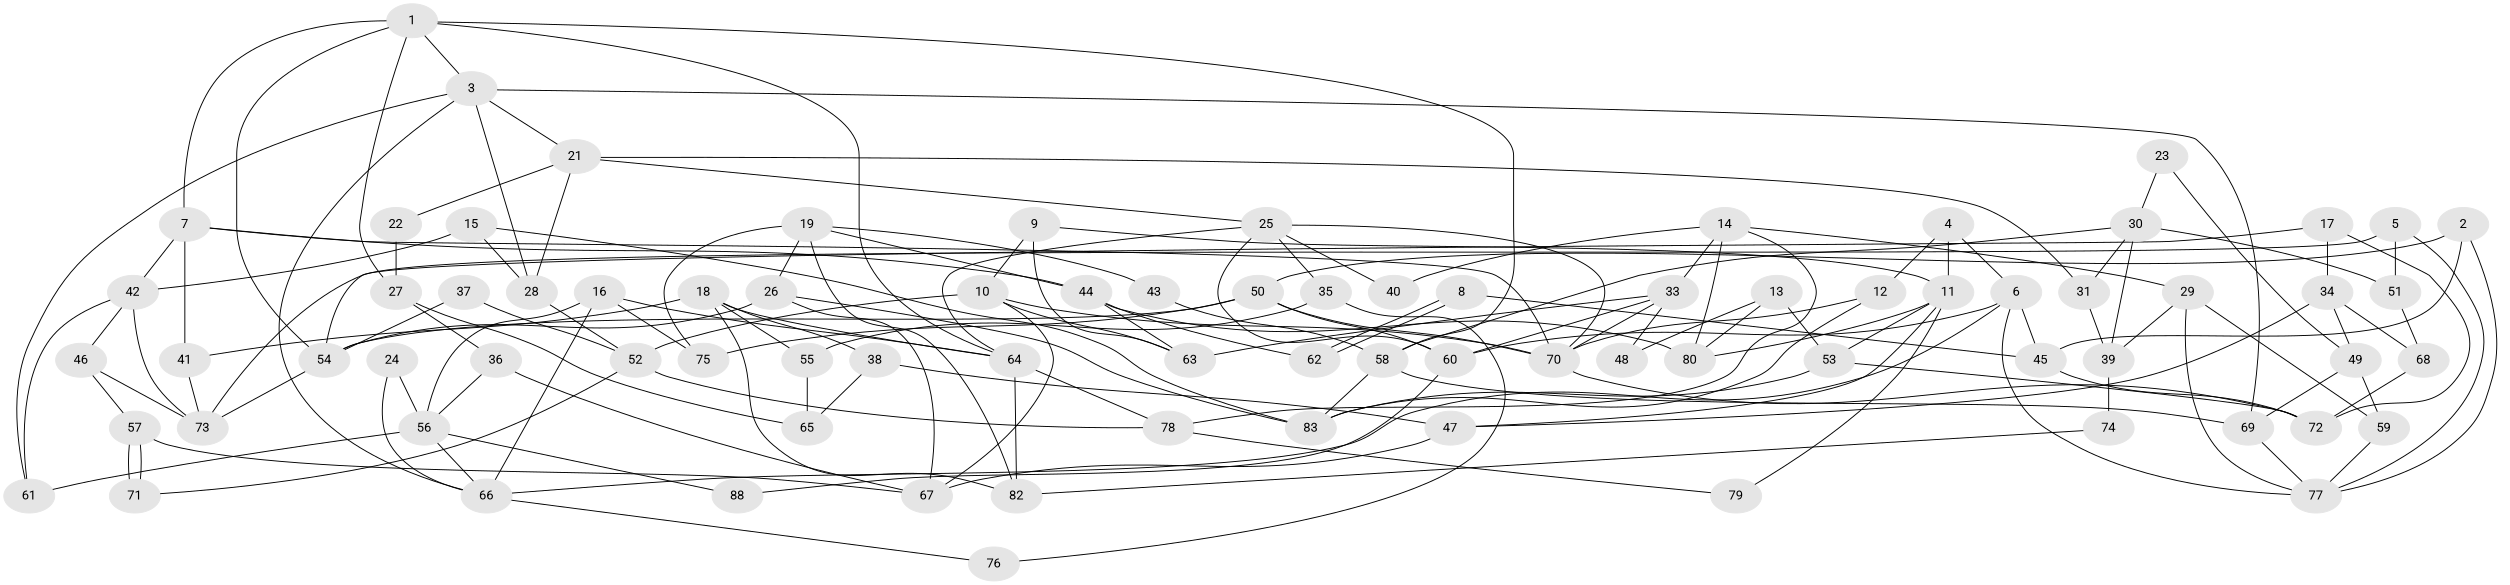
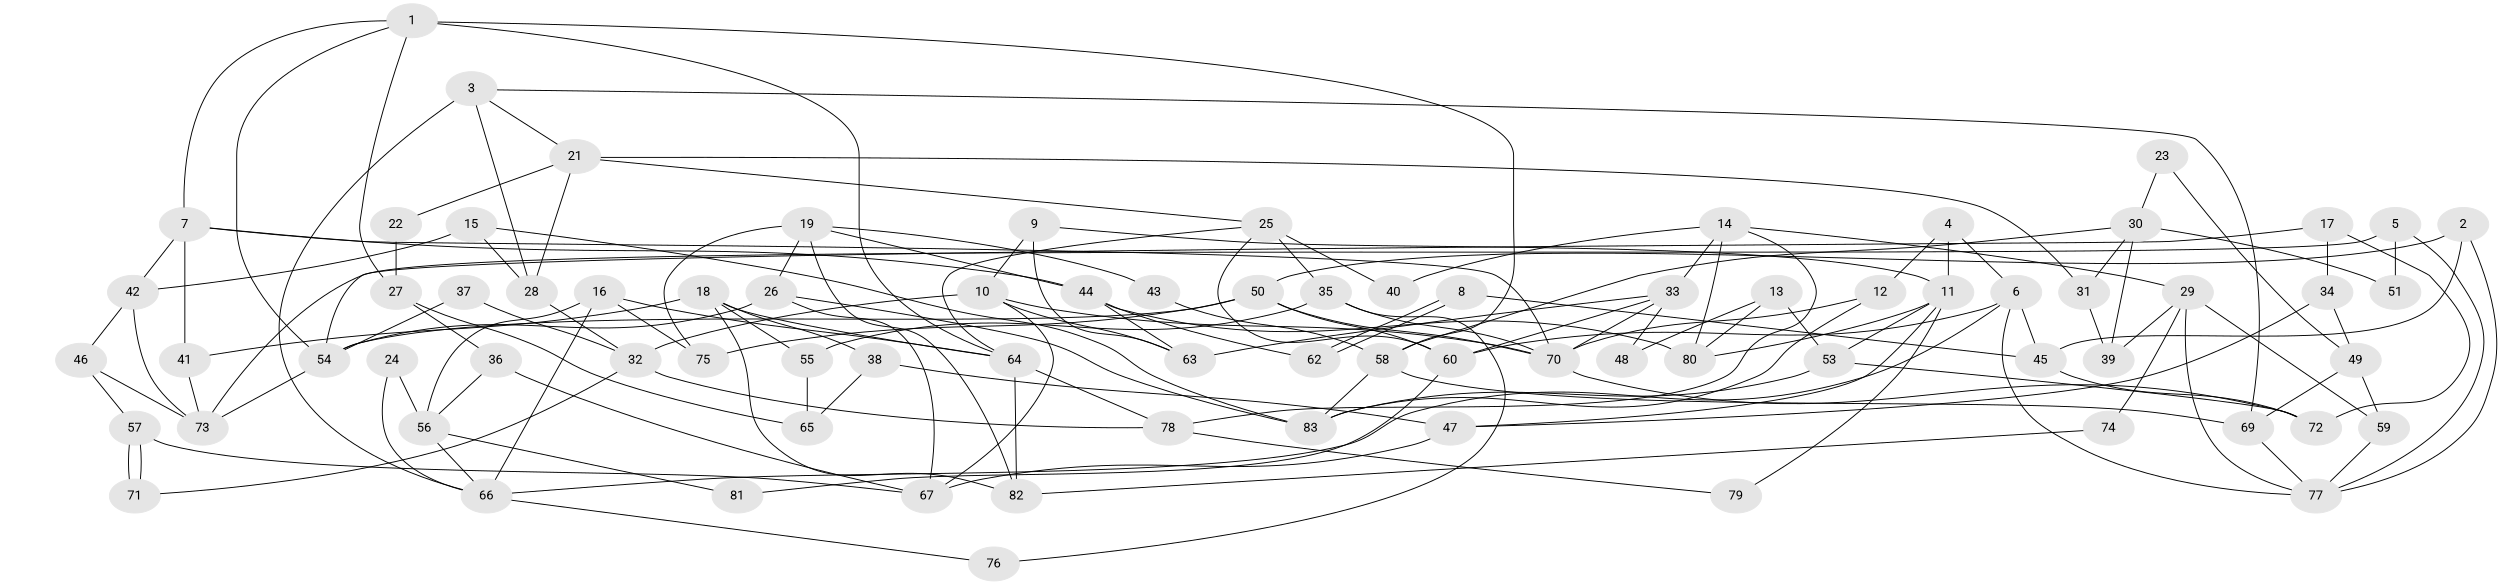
edge "1" -- "3": removed
edge "25" -- "70": now "35" -- "70"
node "52": label "52" -> "32"
node "68": removed
edge "39" -- "74": now "29" -- "74"
node "61": removed
node "88": label "88" -> "81"
